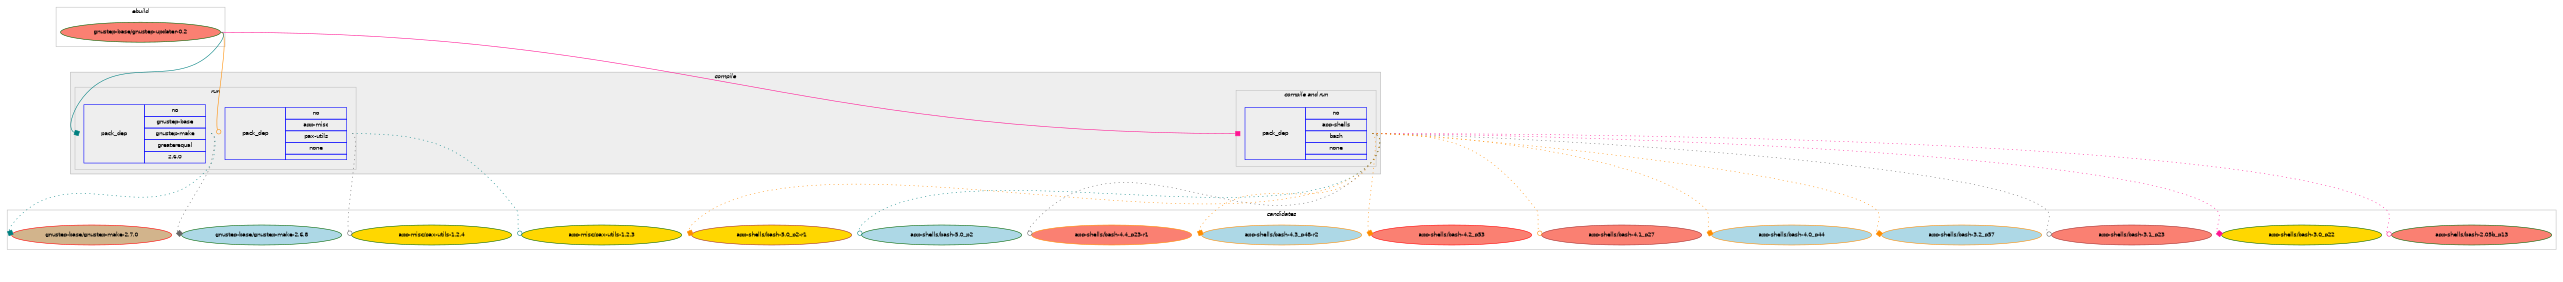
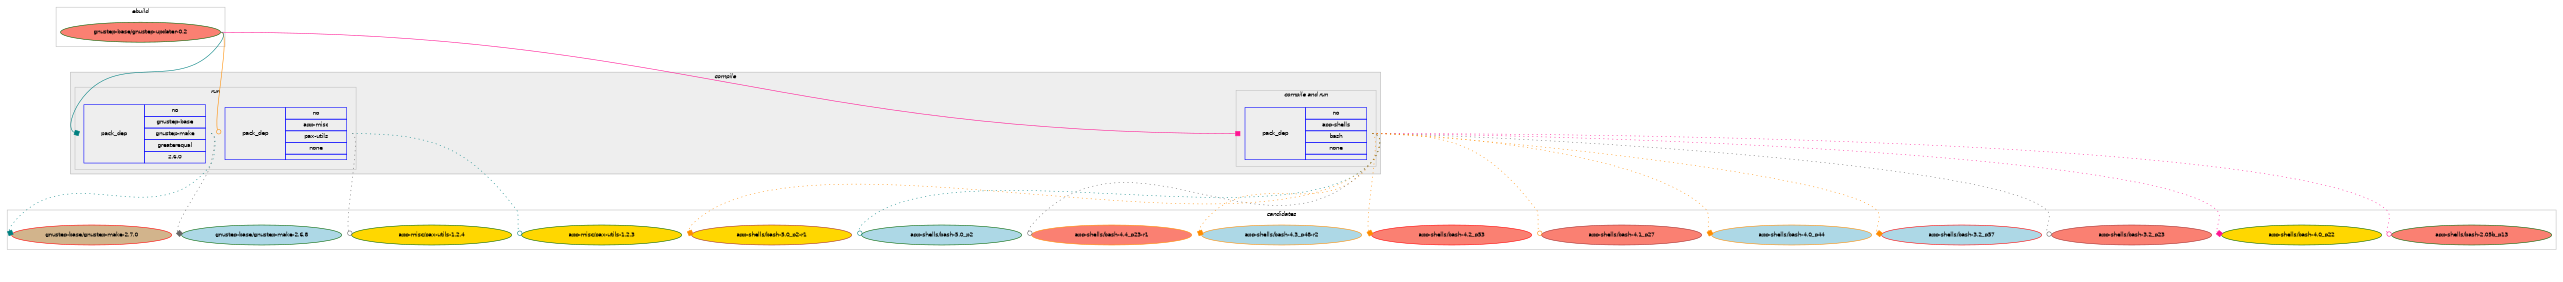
node "app-shells/bash-3.2_p57": color darkorange -> red
node "app-shells/bash-3.1_p23": label "app-shells/bash-3.1_p23" -> "app-shells/bash-3.2_p23"
node "app-shells/bash-3.0_p22": label "app-shells/bash-3.0_p22" -> "app-shells/bash-4.0_p22"
